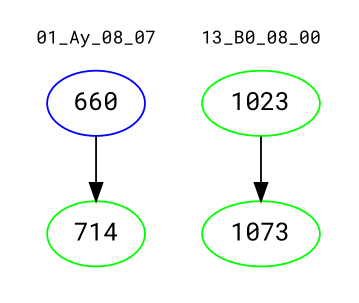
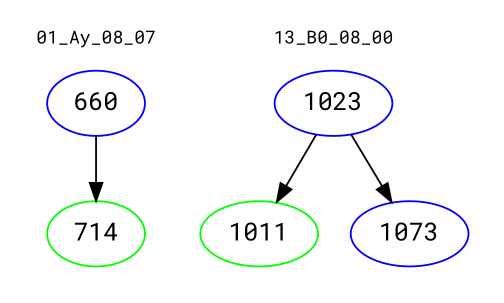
node "1023": color green -> blue
node "1011": added
node "1073": color green -> blue
